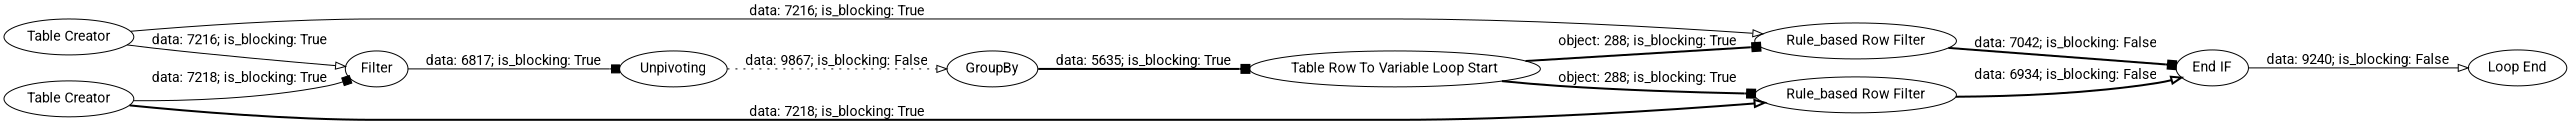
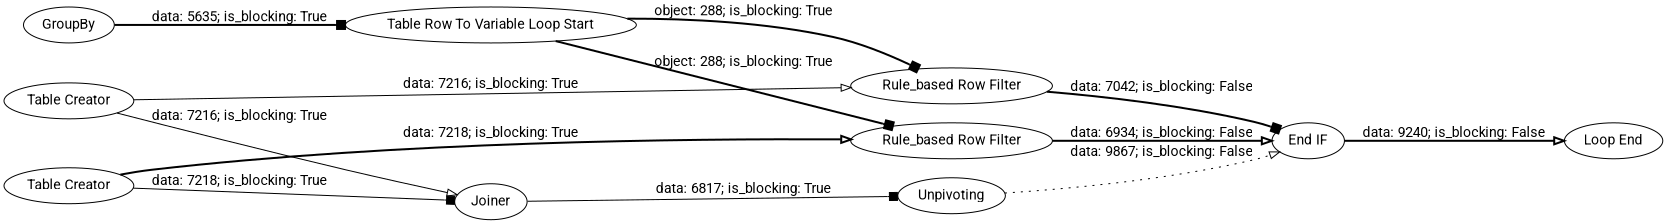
edge "End IF" -> "Loop End": style solid -> bold
node "Filter": label "Filter" -> "Joiner"
edge "Unpivoting" -> "GroupBy": now "Unpivoting" -> "End IF"
